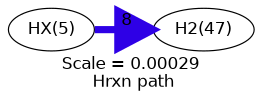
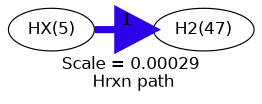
edge "HX(5)" -> "H2(47)": label " 8" -> " 1"
